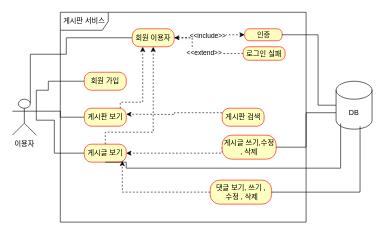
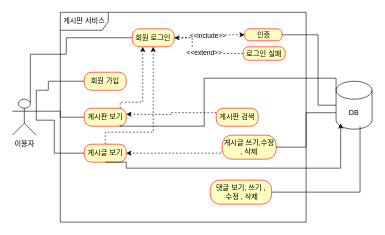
node "회원 이용자": label "회원 이용자" -> "회원 로그인"
edge "DB" -- "게시판 보기": added
node "게시판 검색": moved (243, 117) -> (237, 117)
edge "DB" -- "게시글 보기": arrowhead none -> classic
edge "댓글 보기, 쓰기 , 수정 , 삭제" -> "게시글 보기": removed
